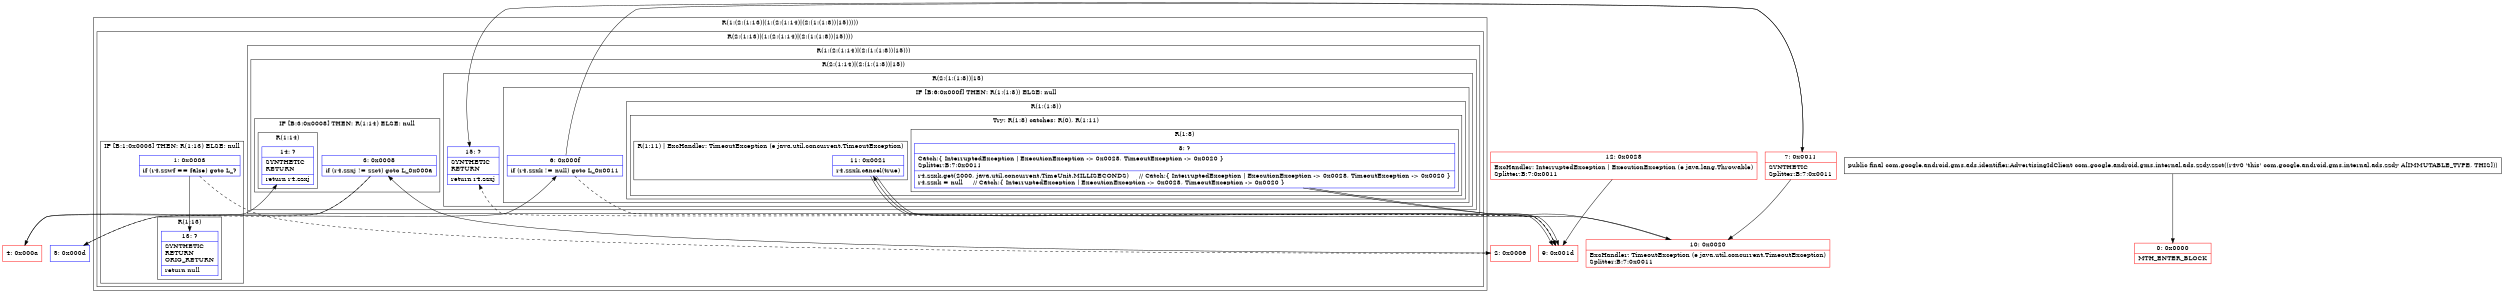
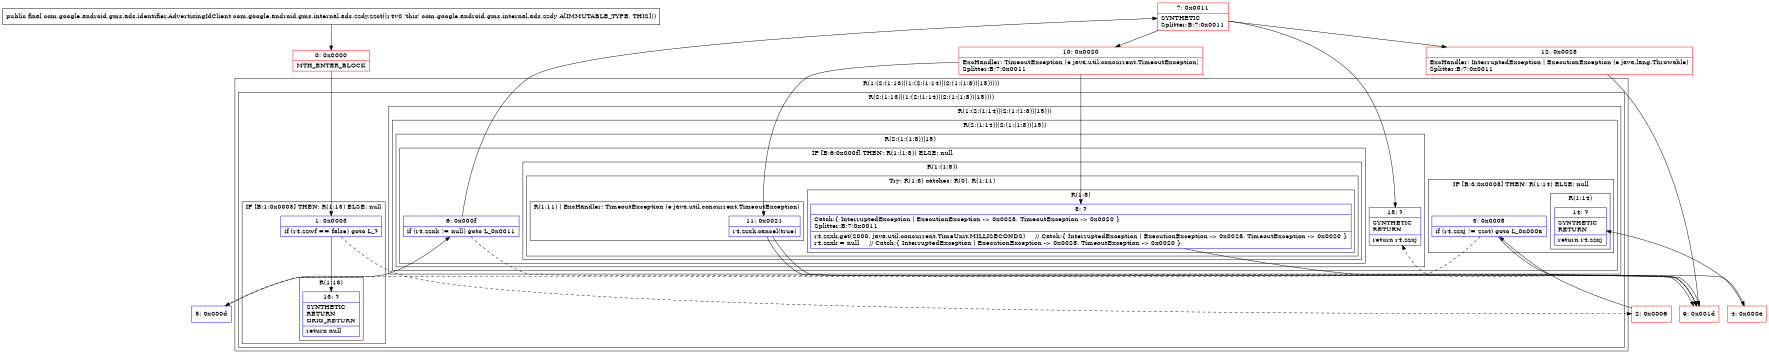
edge "7: 0x0011" -> "12: 0x0028": added
edge "0: 0x0000" -> "1: 0x0003": added
edge "8: ?" -> "10: 0x0020": reversed
